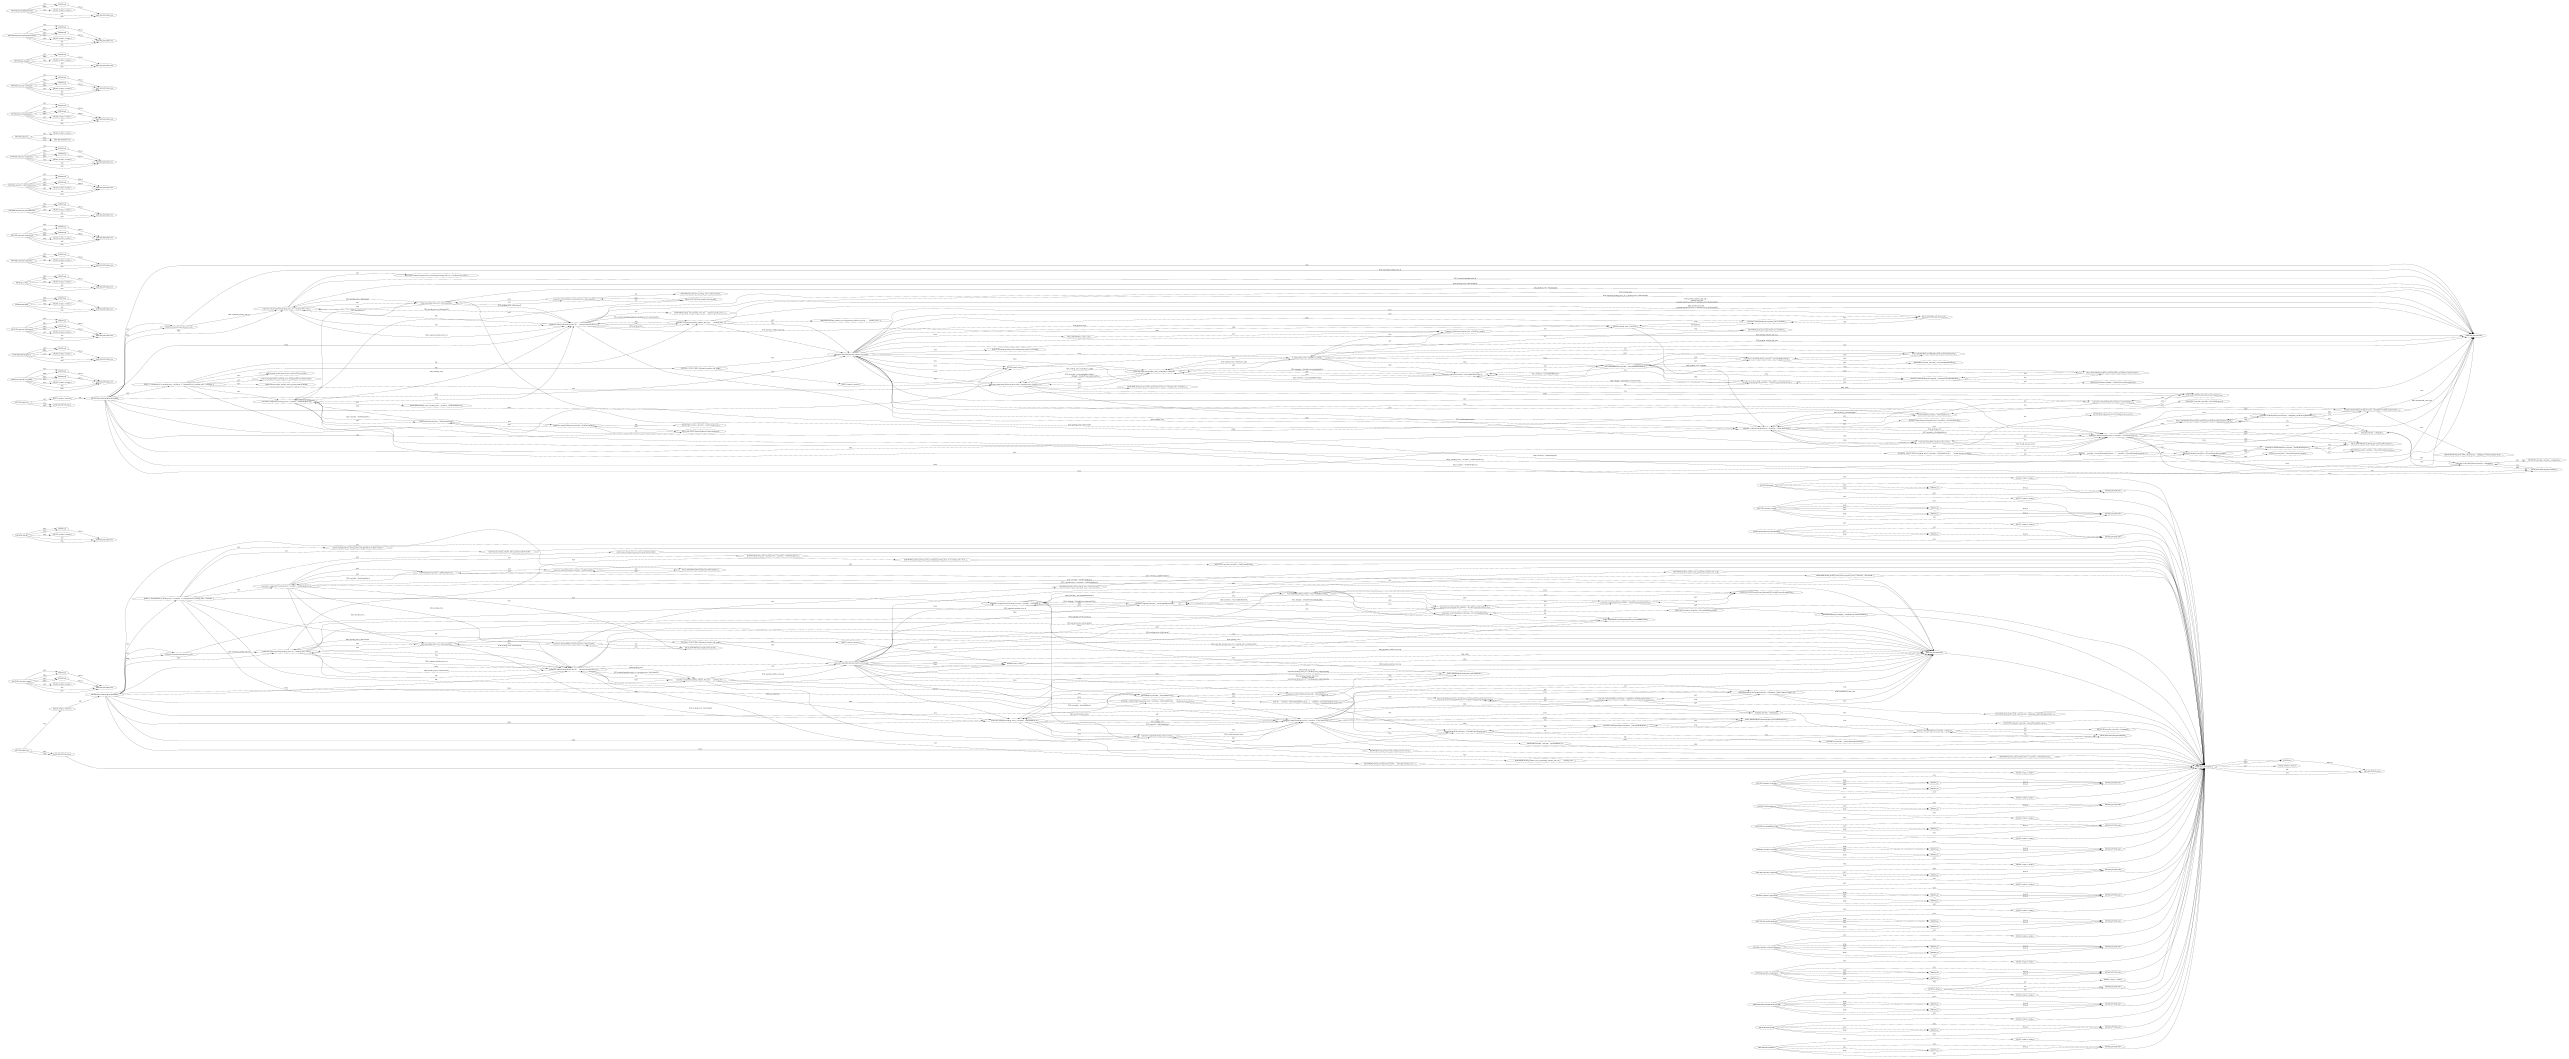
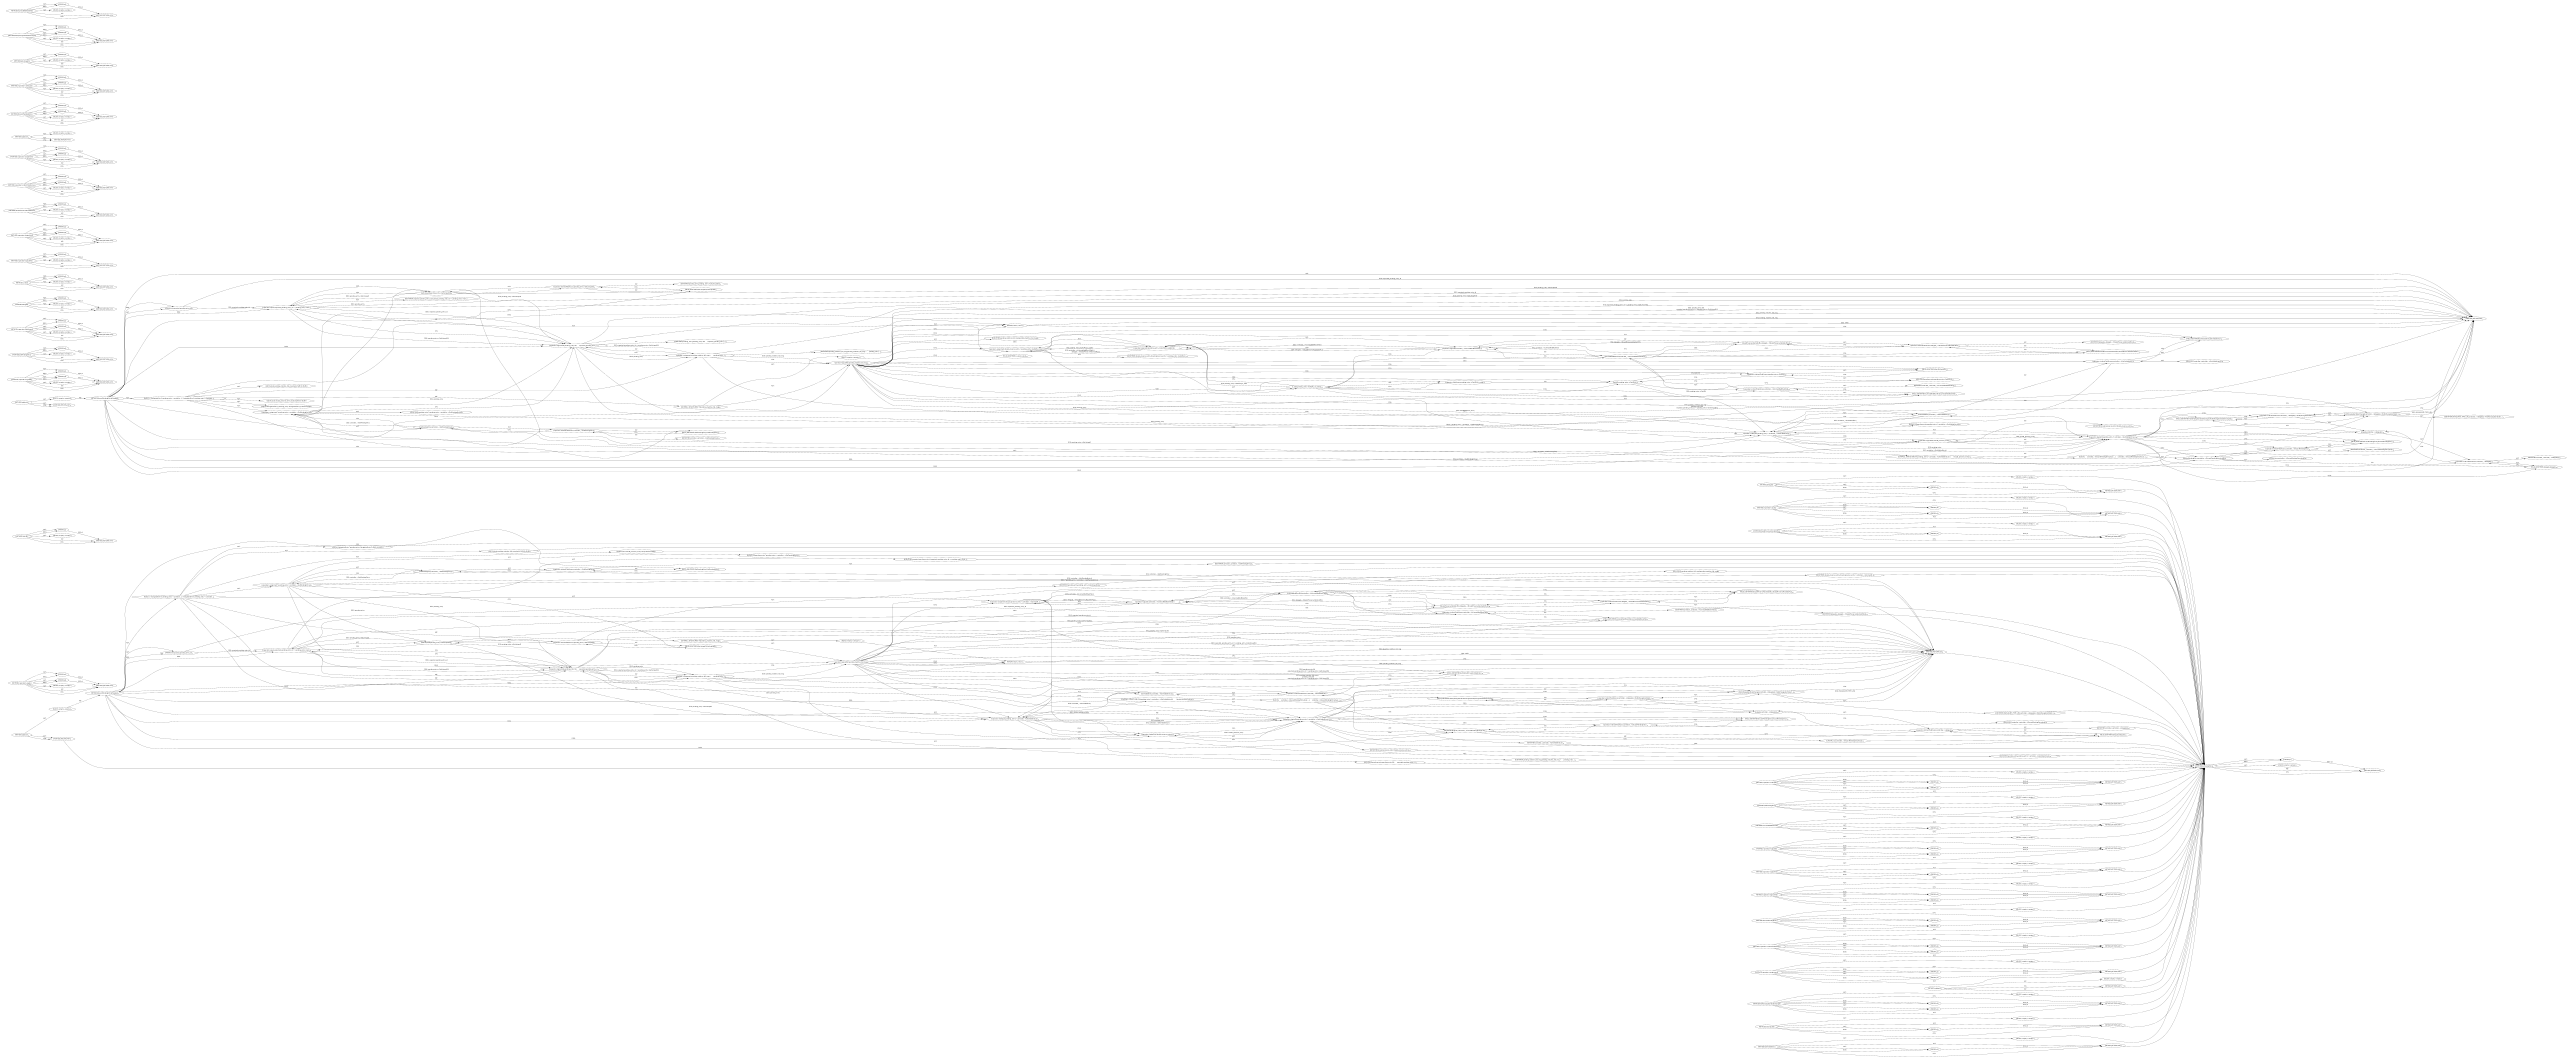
edge "(FIELD_IDENTIFIER,is_valid,is_valid)" -> "(<operator>.fieldAccess,pending_entry->GetURL().is_valid)": removed, label "CFG:"
edge "(is_valid,pending_entry->GetURL().is_valid())" -> "(IDENTIFIER,pending_entry,pending_entry->GetURL())": now "(<operator>.indirectFieldAccess,pending_entry->GetURL)" -> "(IDENTIFIER,pending_entry,pending_entry->GetURL())"
